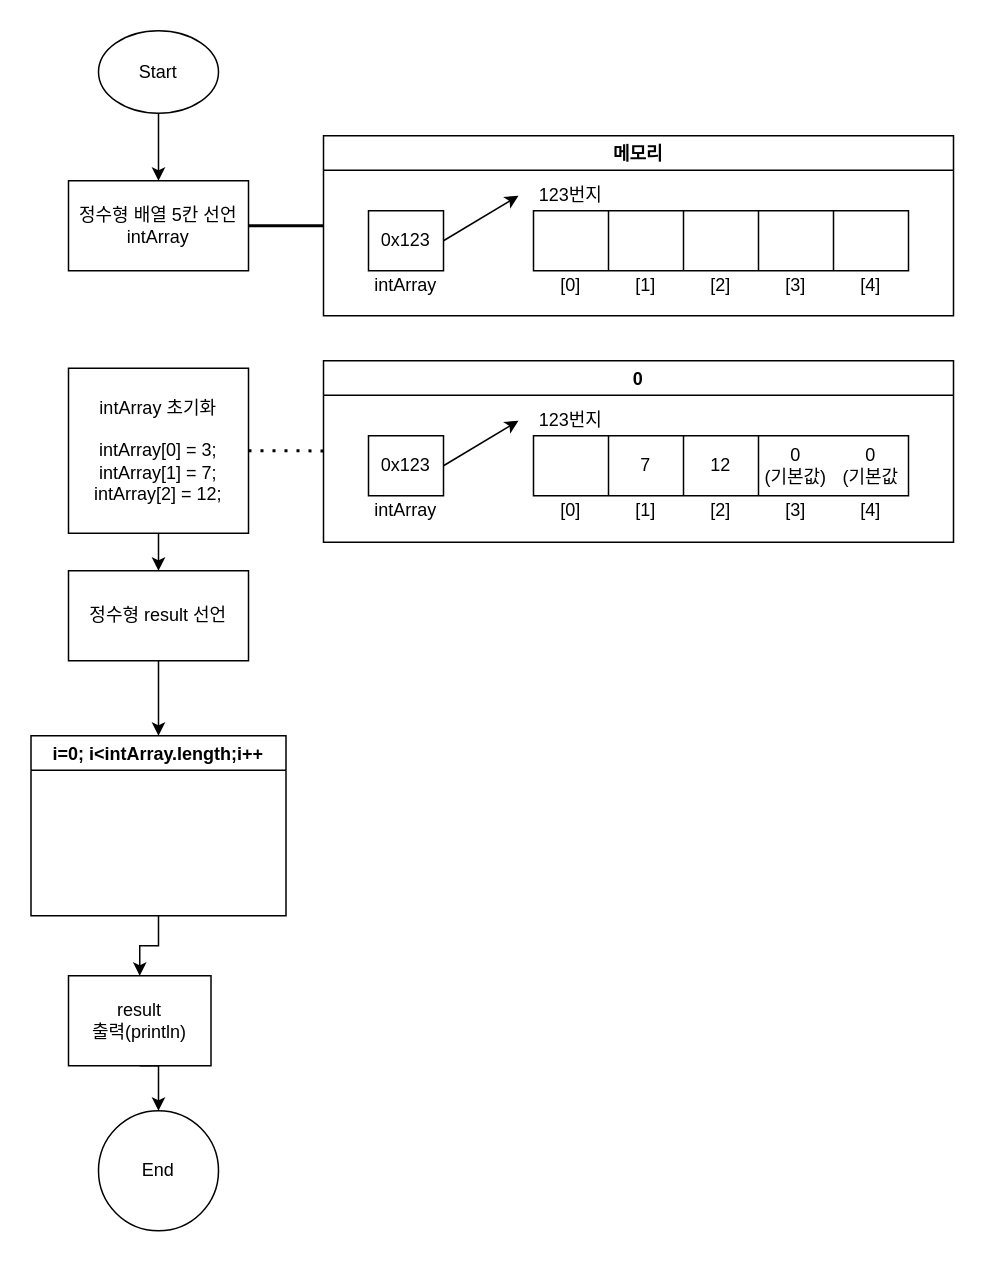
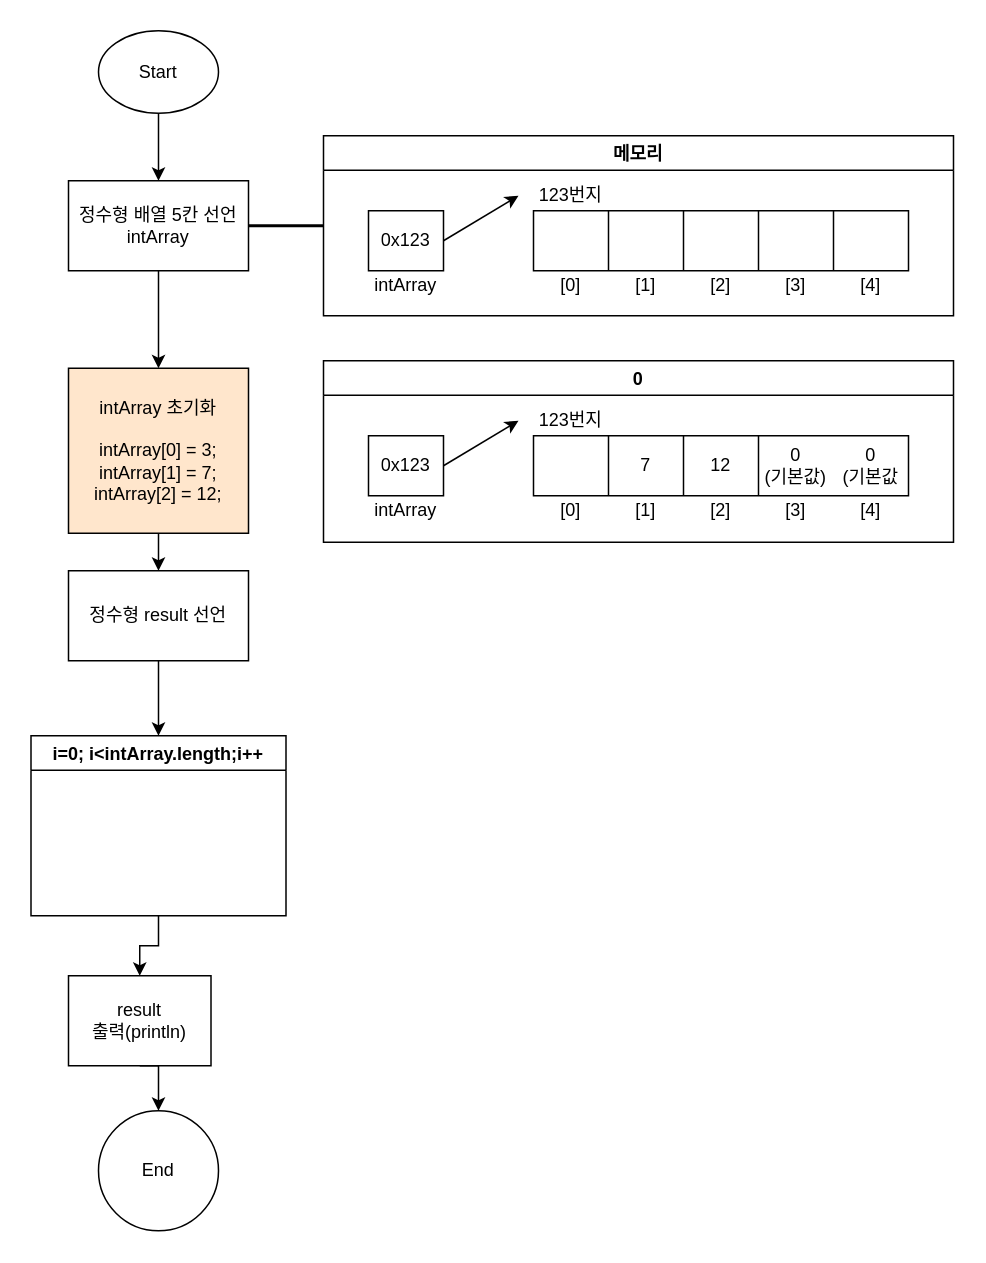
edge "정수형 배열 5칸 선언 intArray" -> "intArray 초기화 intArray[0] = 3; intArray[1] = 7; intArray[2] = 12;": added
node "intArray 초기화 intArray[0] = 3; intArray[1] = 7; intArray[2] = 12;": fillcolor #ffffff -> #ffe6cc
edge "intArray 초기화 intArray[0] = 3; intArray[1] = 7; intArray[2] = 12;" -- "0": removed
